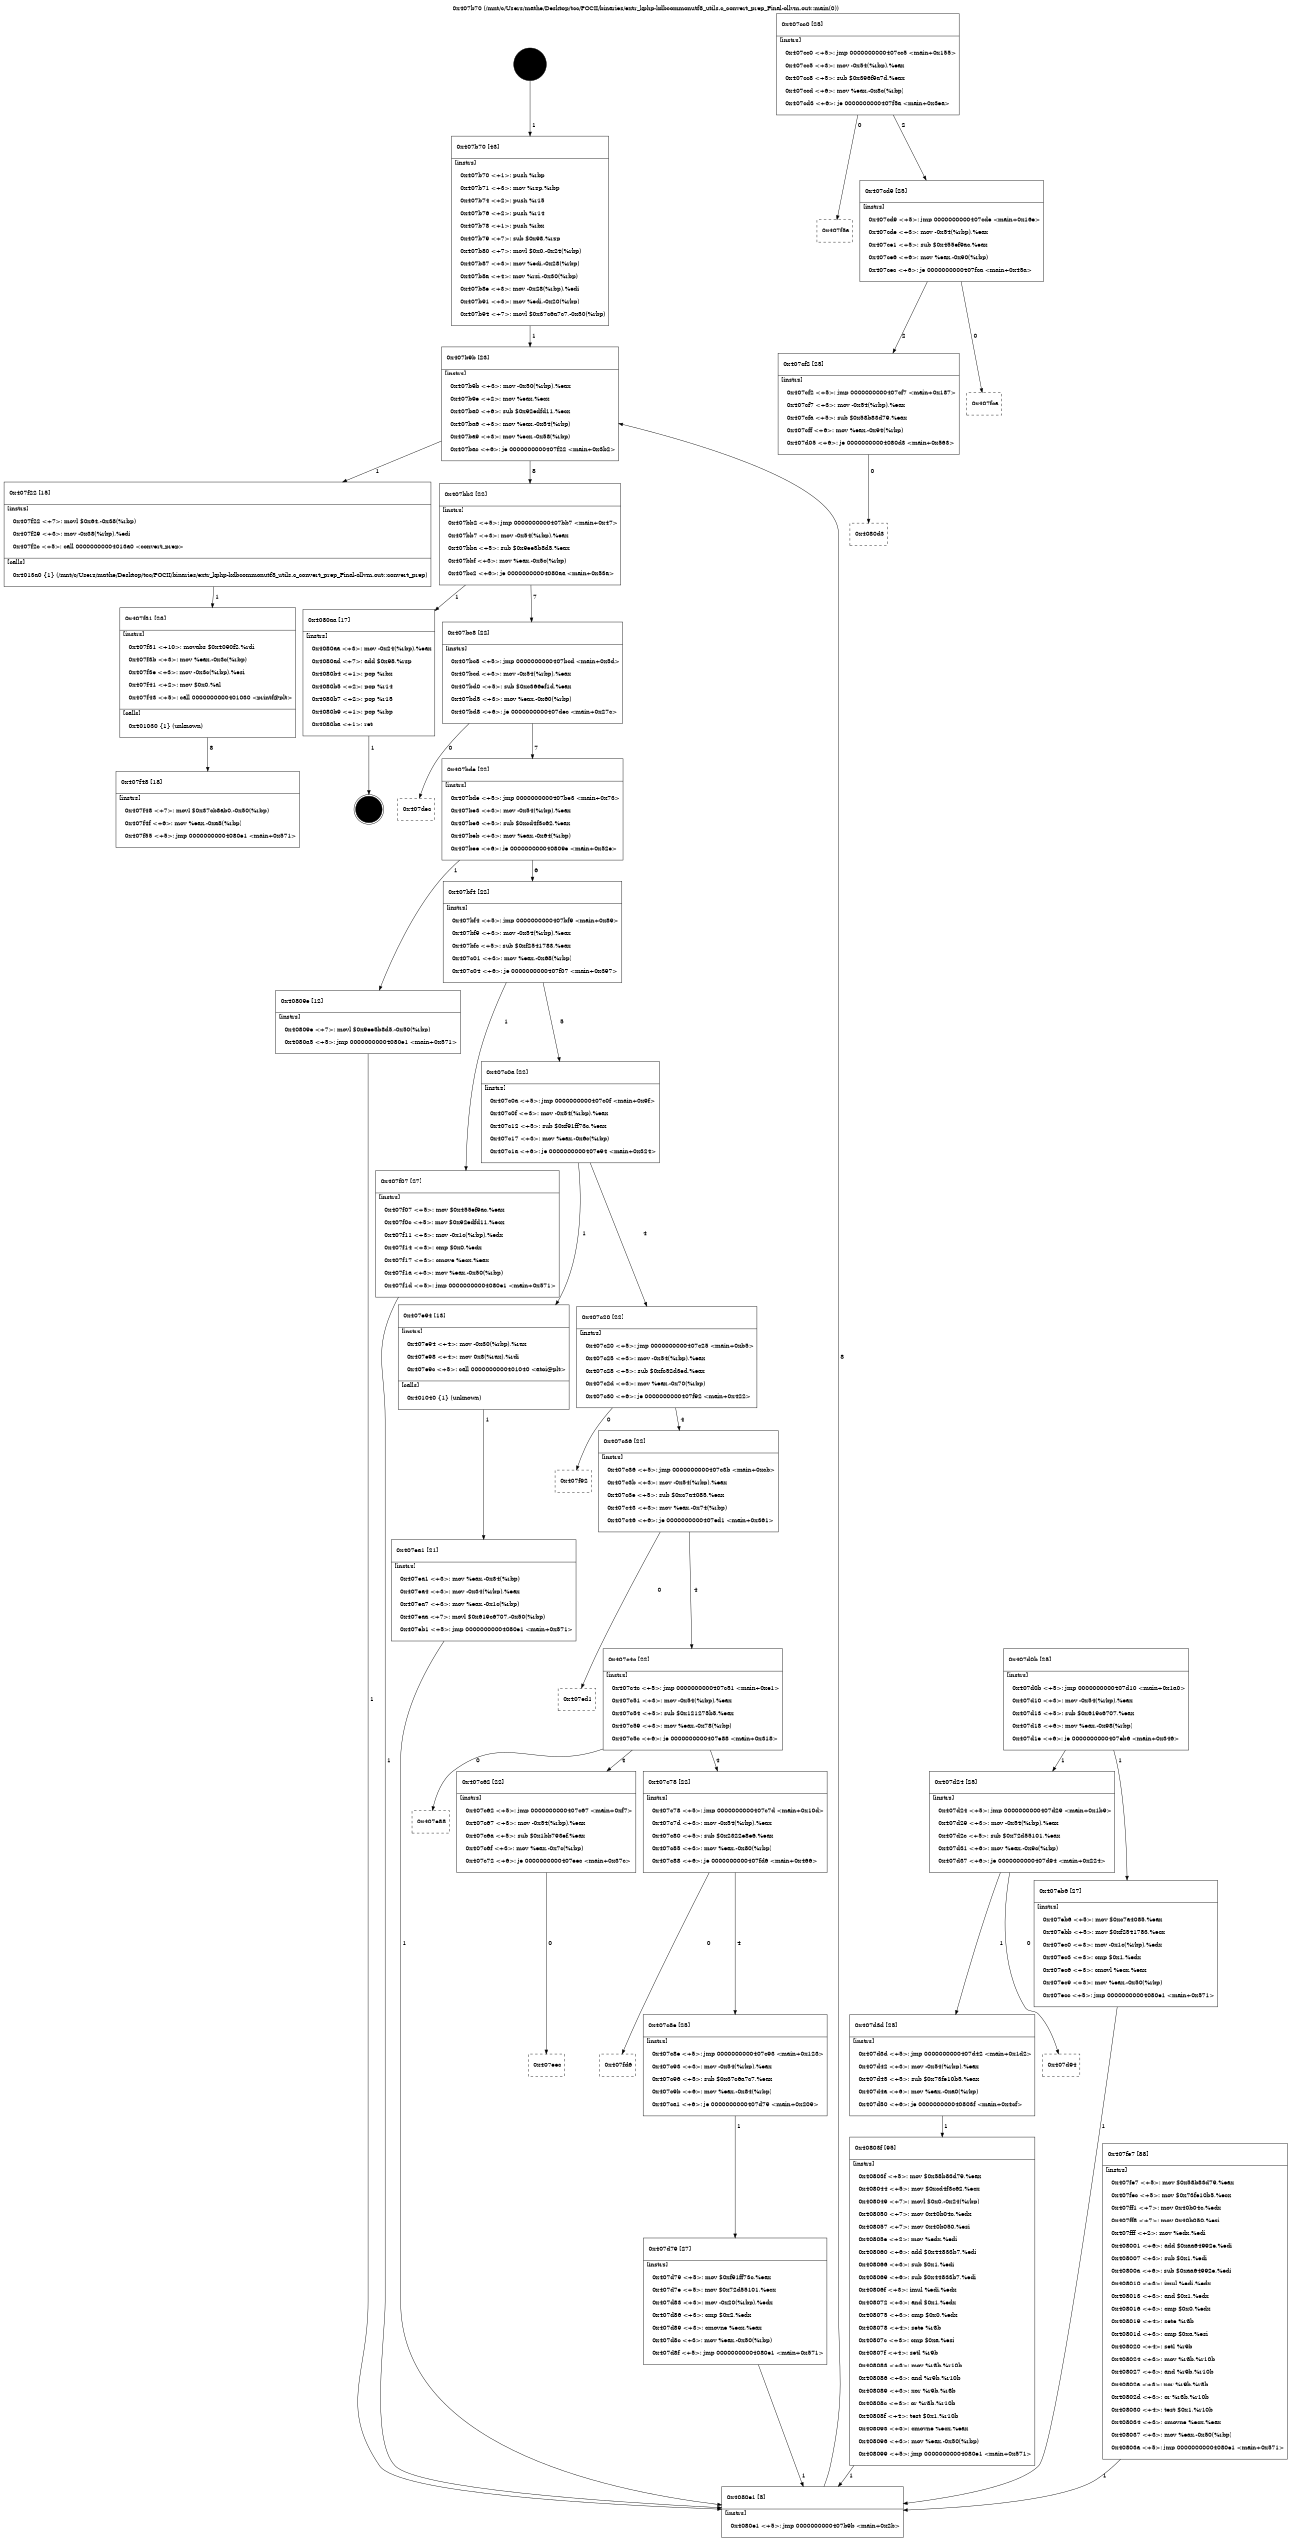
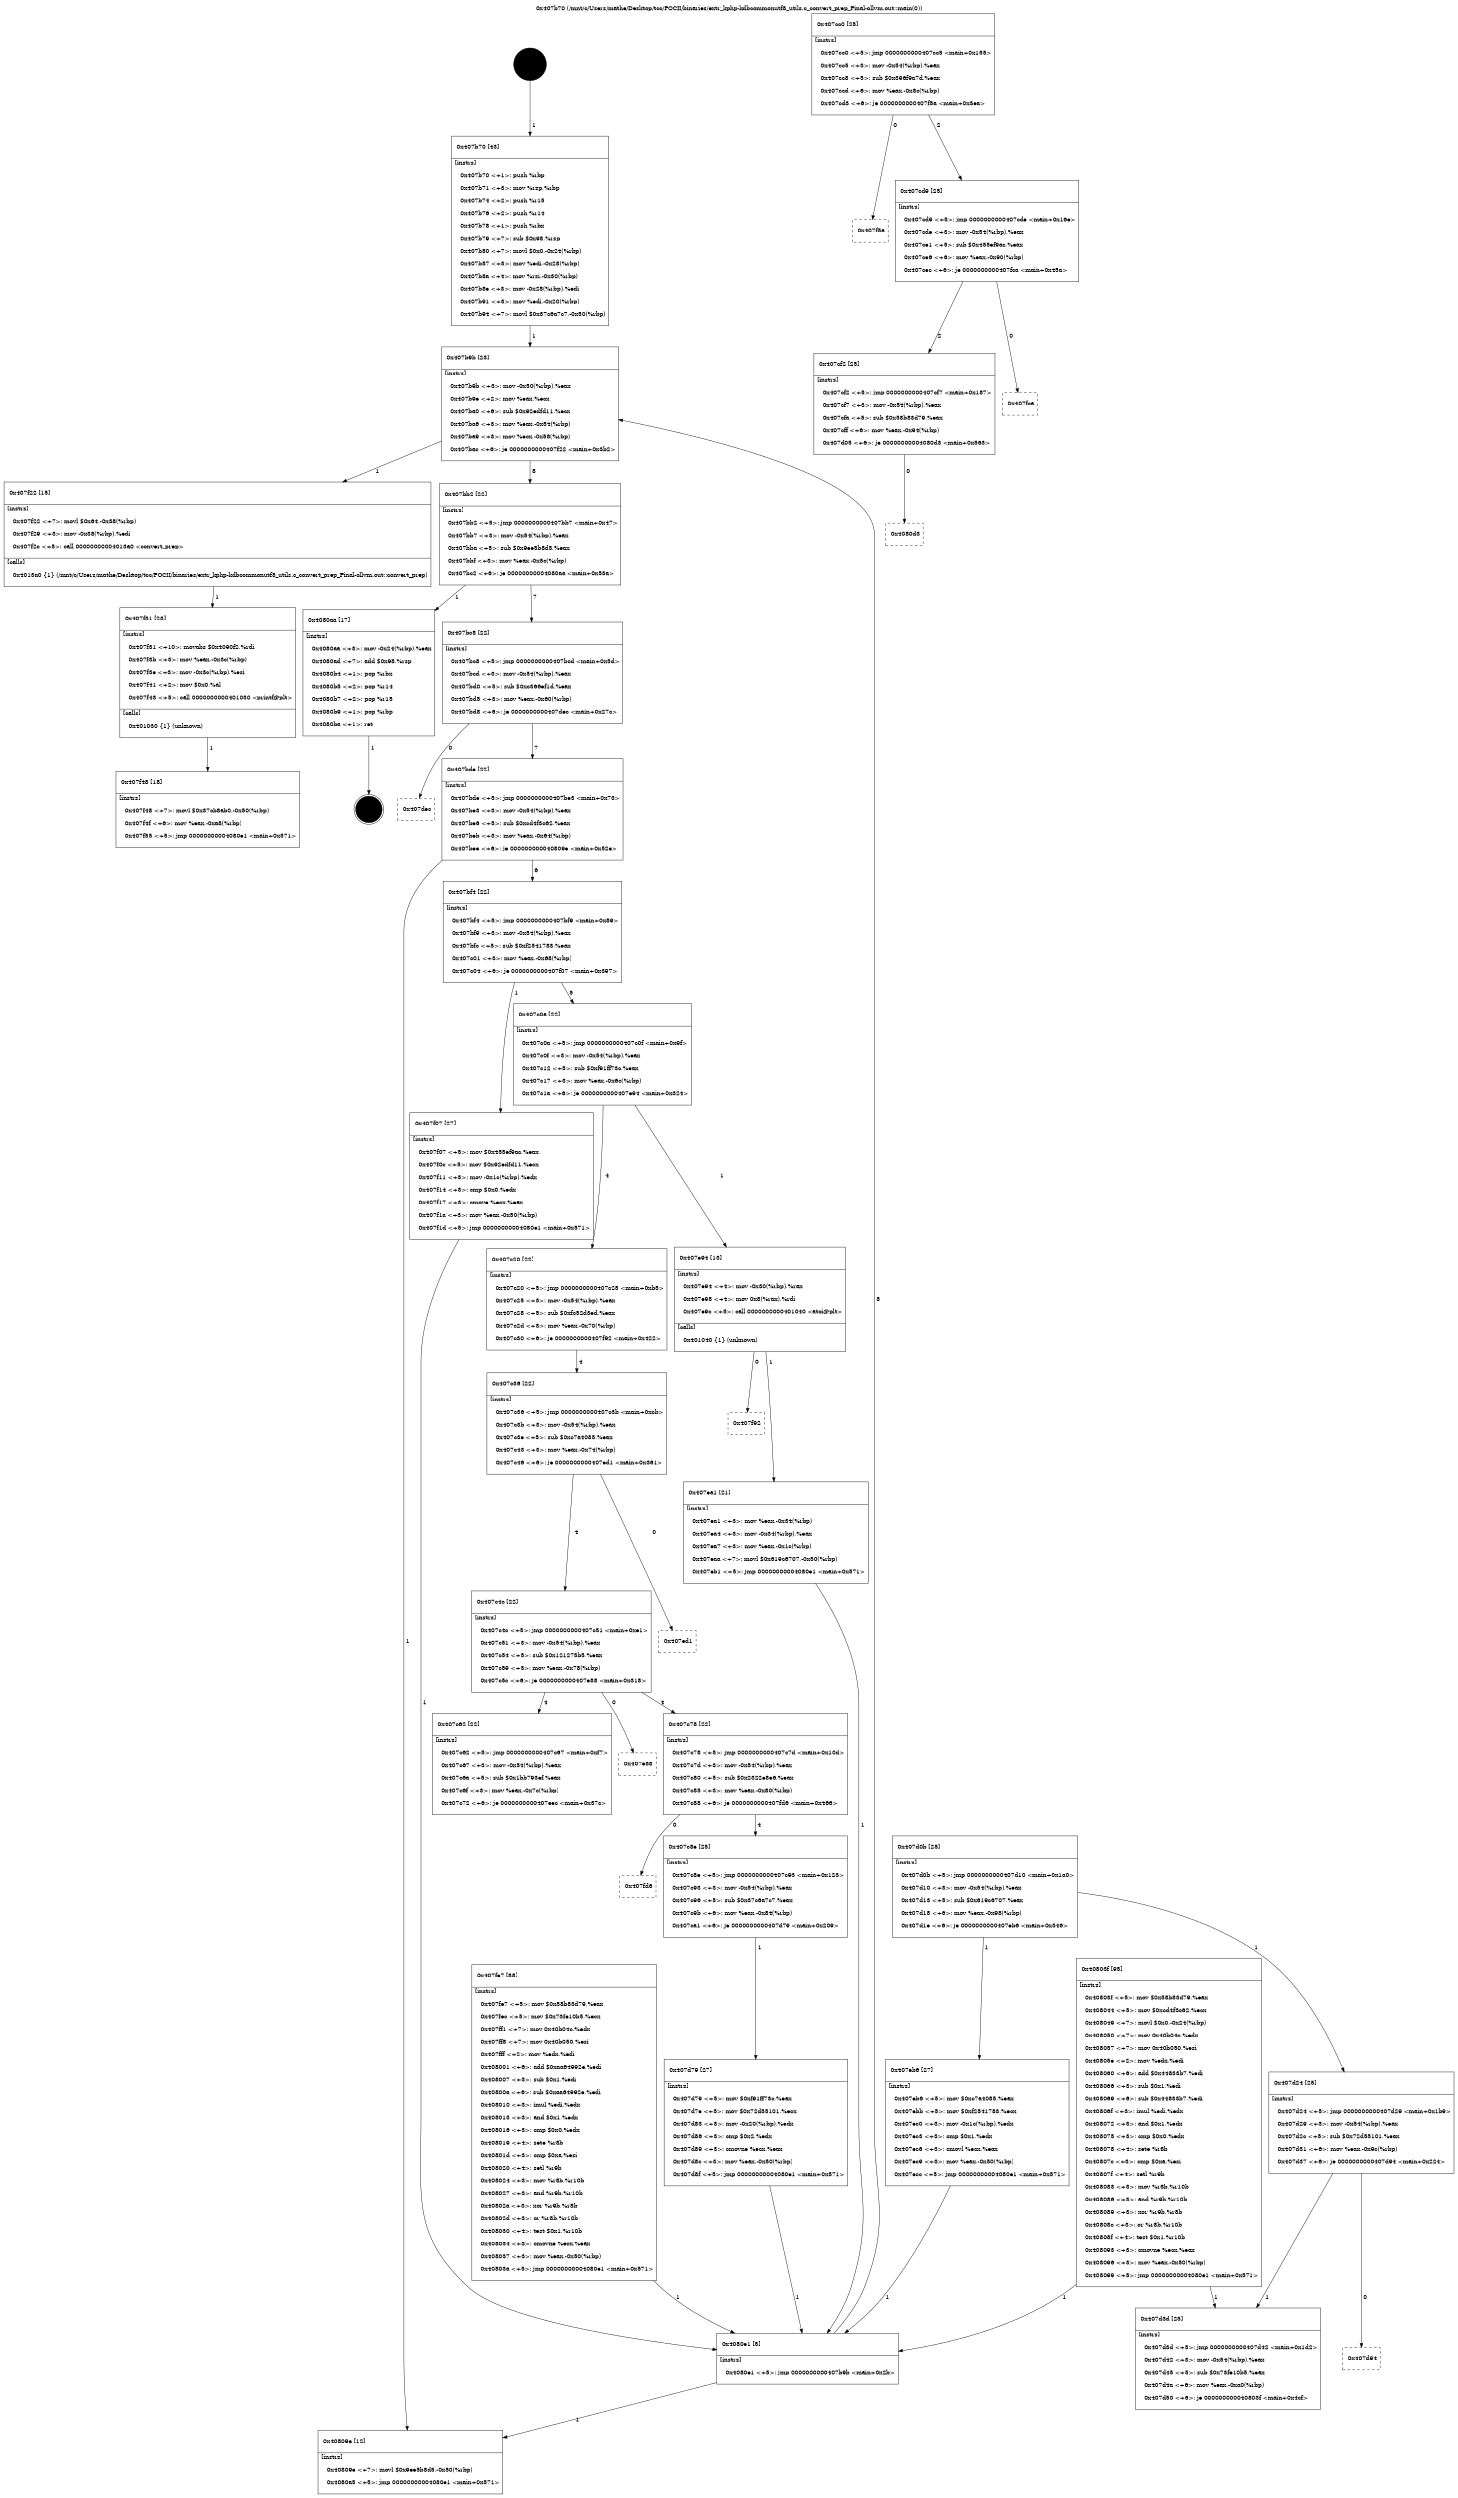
edge "0x407f31 [23]" -> "0x407f48 [18]": label " 8" -> " 1"
edge "0x407c20 [22]" -> "0x407f92": now "0x407e94 [13]" -> "0x407f92"
edge "0x40809e [12]" -> "0x4080e1 [5]": reversed
node "0x407eec": removed
edge "0x407d3d [25]" -> "0x40803f [95]": reversed
